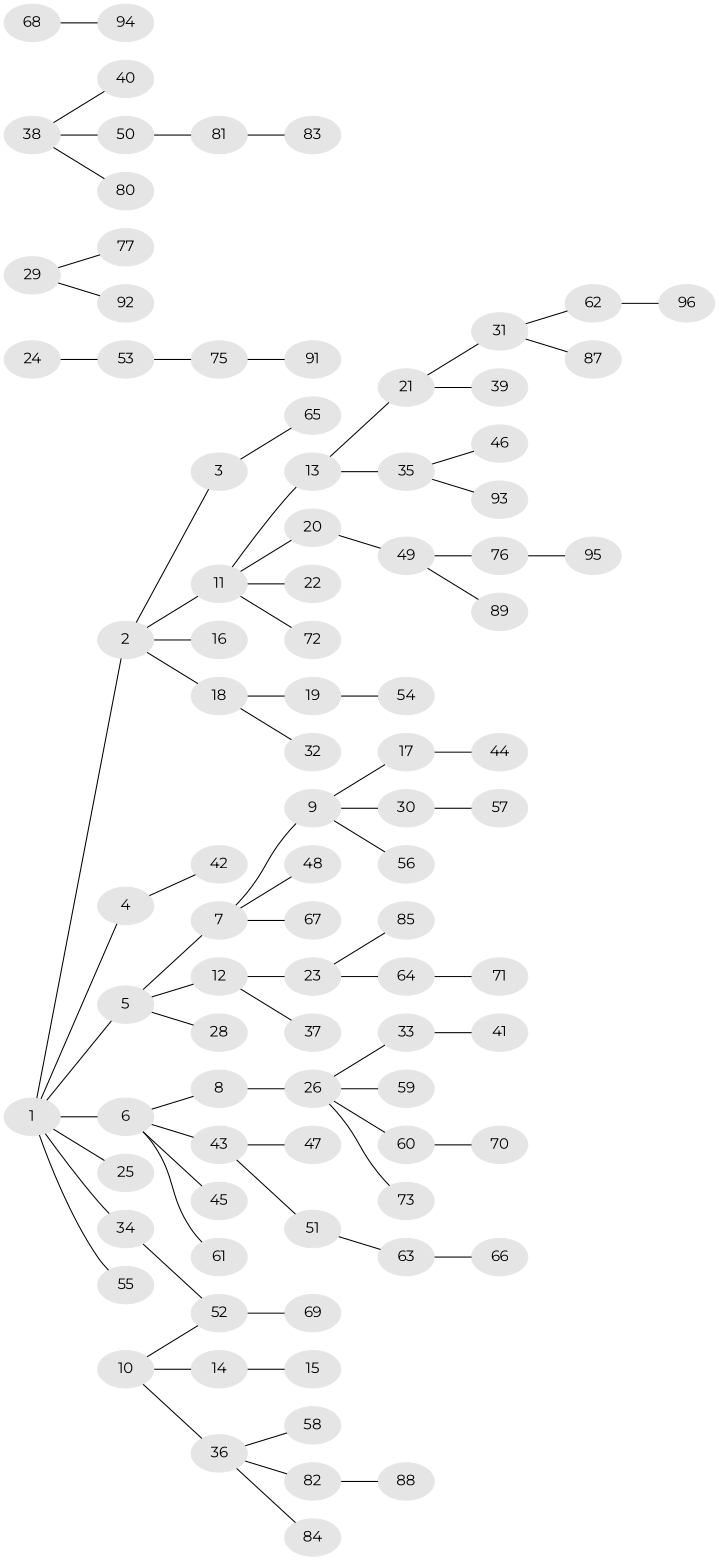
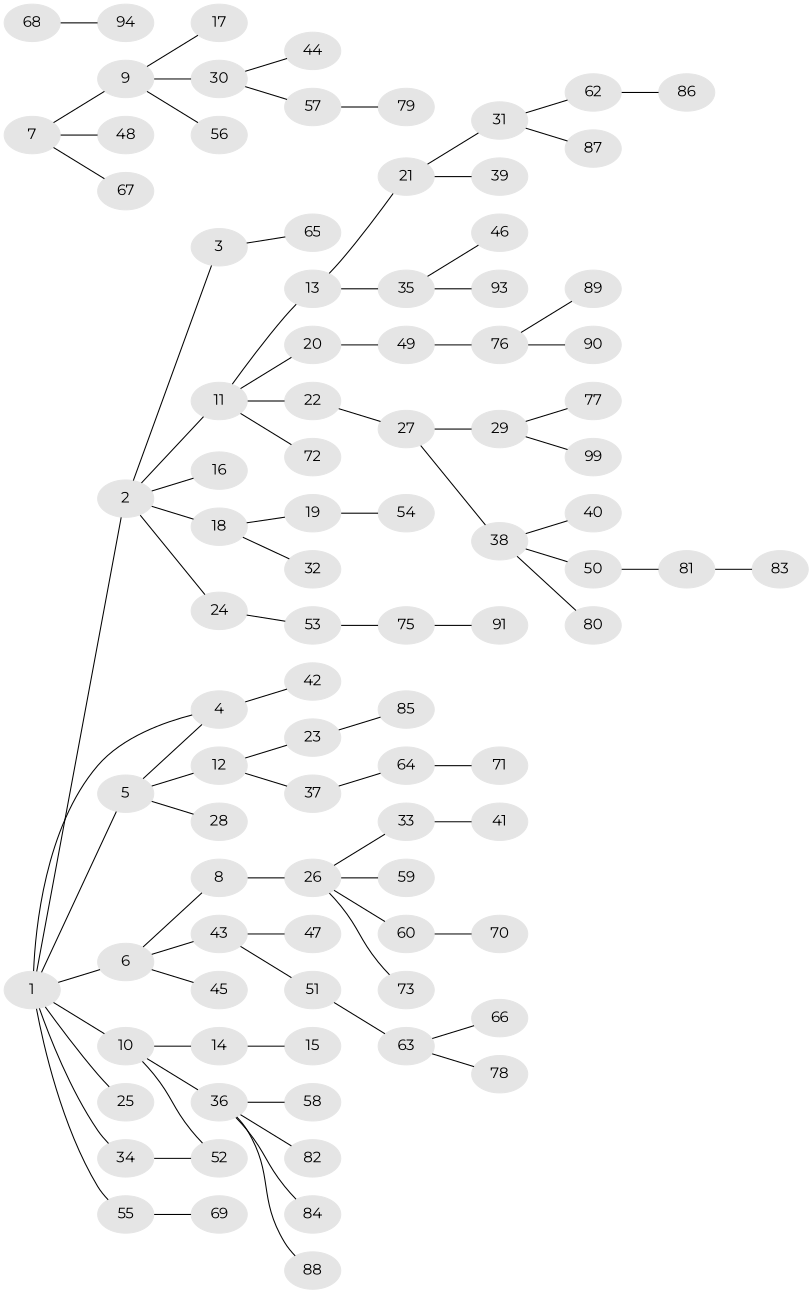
node "79": added
node "92": label "92" -> "99"
node "96": label "96" -> "86"
node "27": added
edge "2" -- "24": added
node "95": label "95" -> "90"
edge "49" -- "89": now "76" -- "89"
edge "17" -- "44": now "30" -- "44"
edge "7" -- "5": now "4" -- "5"
edge "23" -- "64": now "37" -- "64"
edge "1" -- "10": added
node "78": added
node "61": removed
edge "52" -- "69": now "55" -- "69"
edge "82" -- "88": now "36" -- "88"
